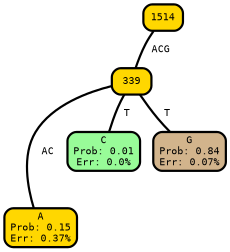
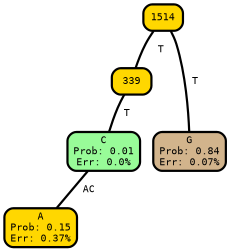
edge "1514" -- "339": label " ACG " -> " T "
edge "339" -- "G Prob: 0.84 Err: 0.07%": now "1514" -- "G Prob: 0.84 Err: 0.07%"
edge "339" -- "A Prob: 0.15 Err: 0.37%": now "C Prob: 0.01 Err: 0.0%" -- "A Prob: 0.15 Err: 0.37%"
